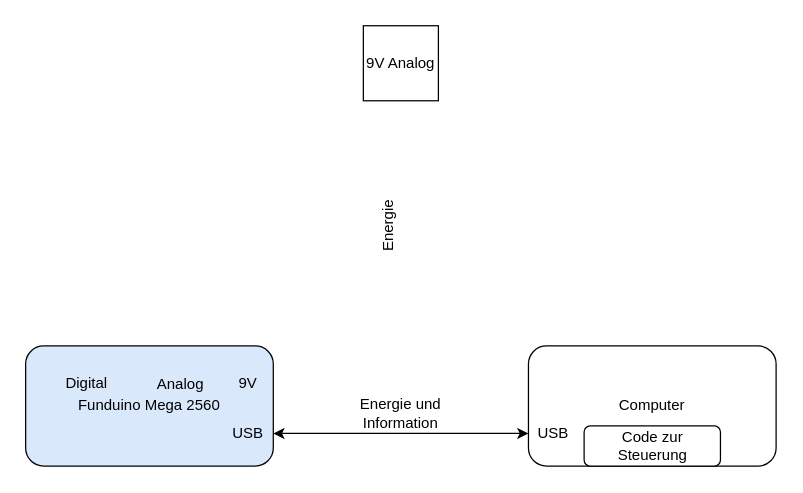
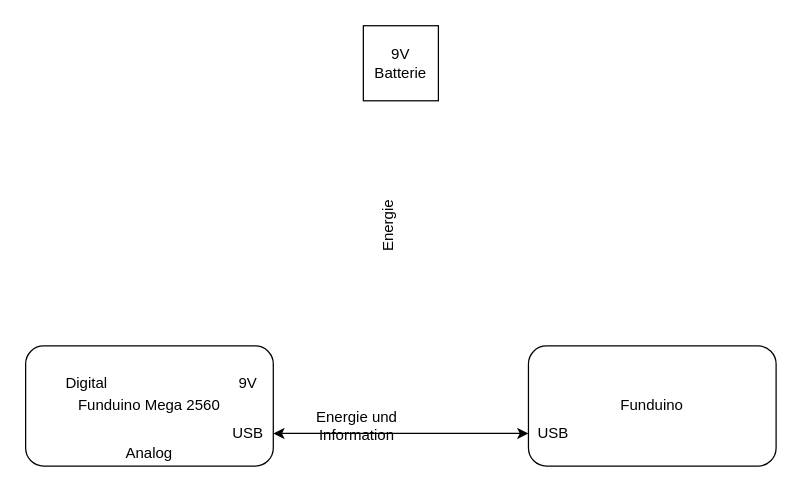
node "9V Analog": label "9V Analog" -> "9V Batterie"
node "Analog": moved (181, 384) -> (149, 453)
node "Funduino Mega 2560": fillcolor #dae8fc -> #ffffff
node "Computer": label "Computer" -> "Funduino"
node "Energie und Information": moved (401, 413) -> (357, 426)
node "Code zur Steuerung": removed
